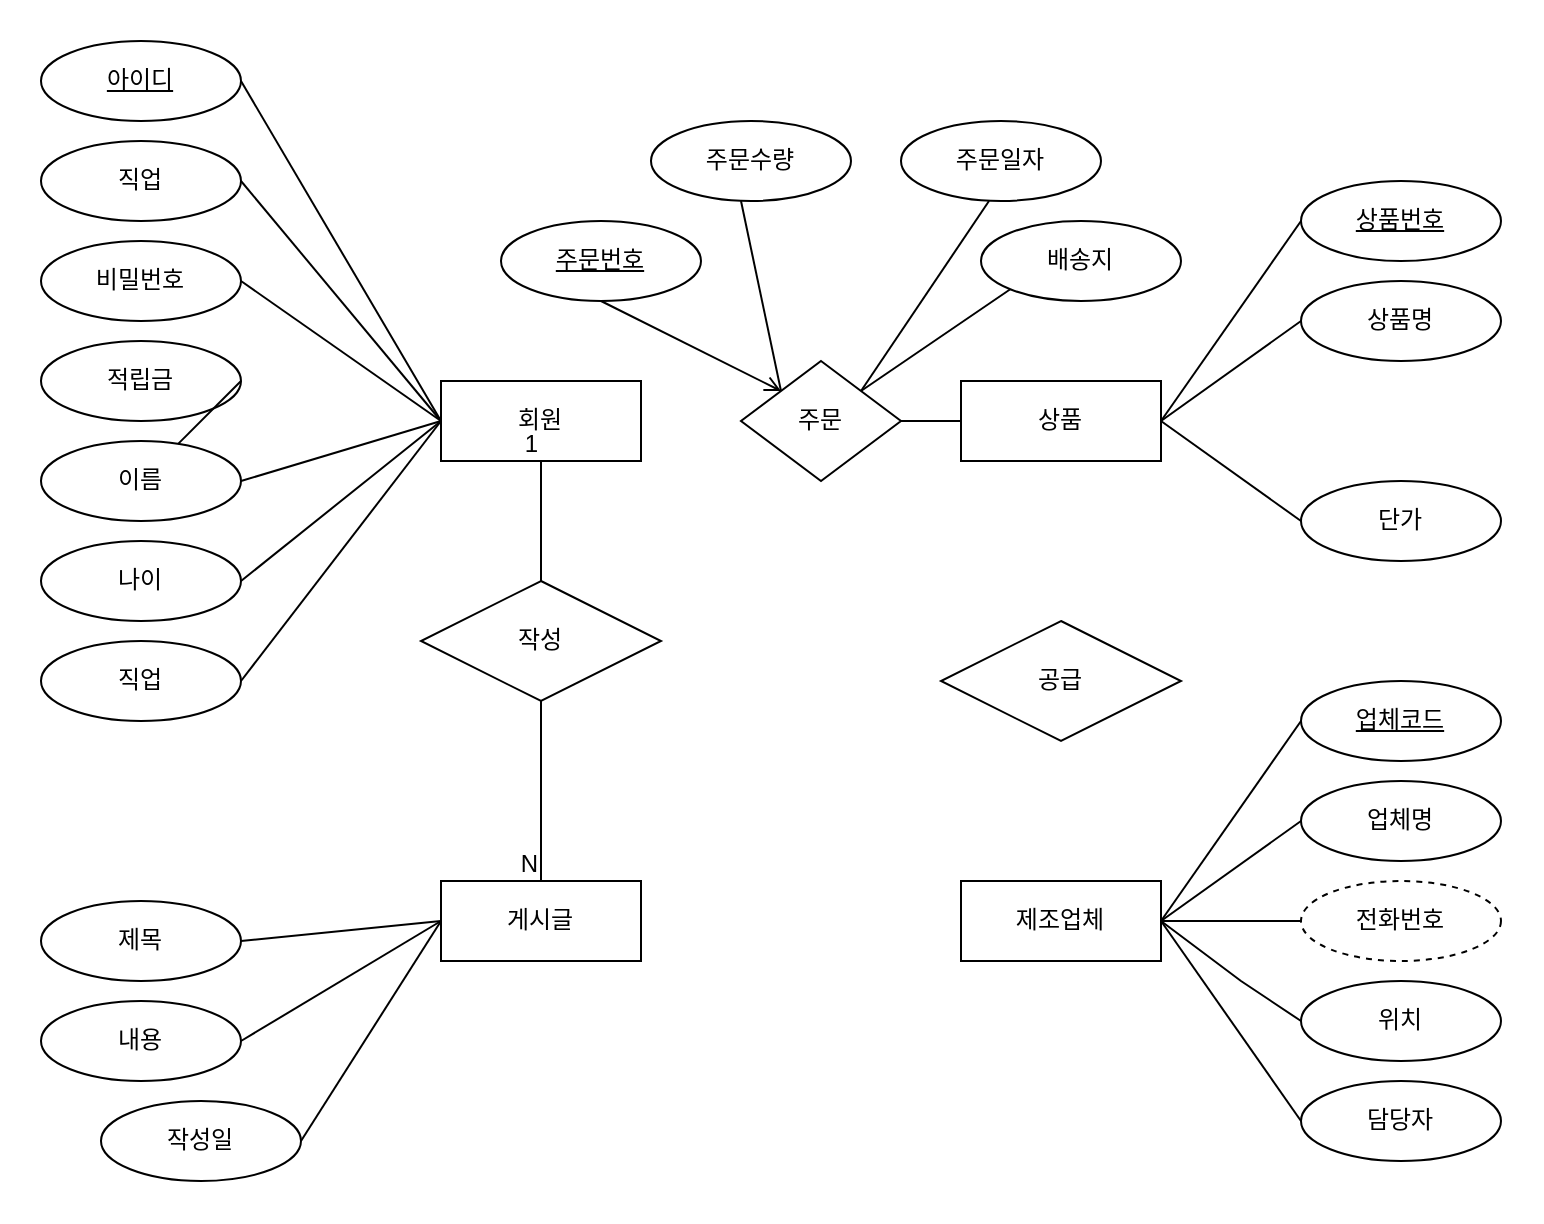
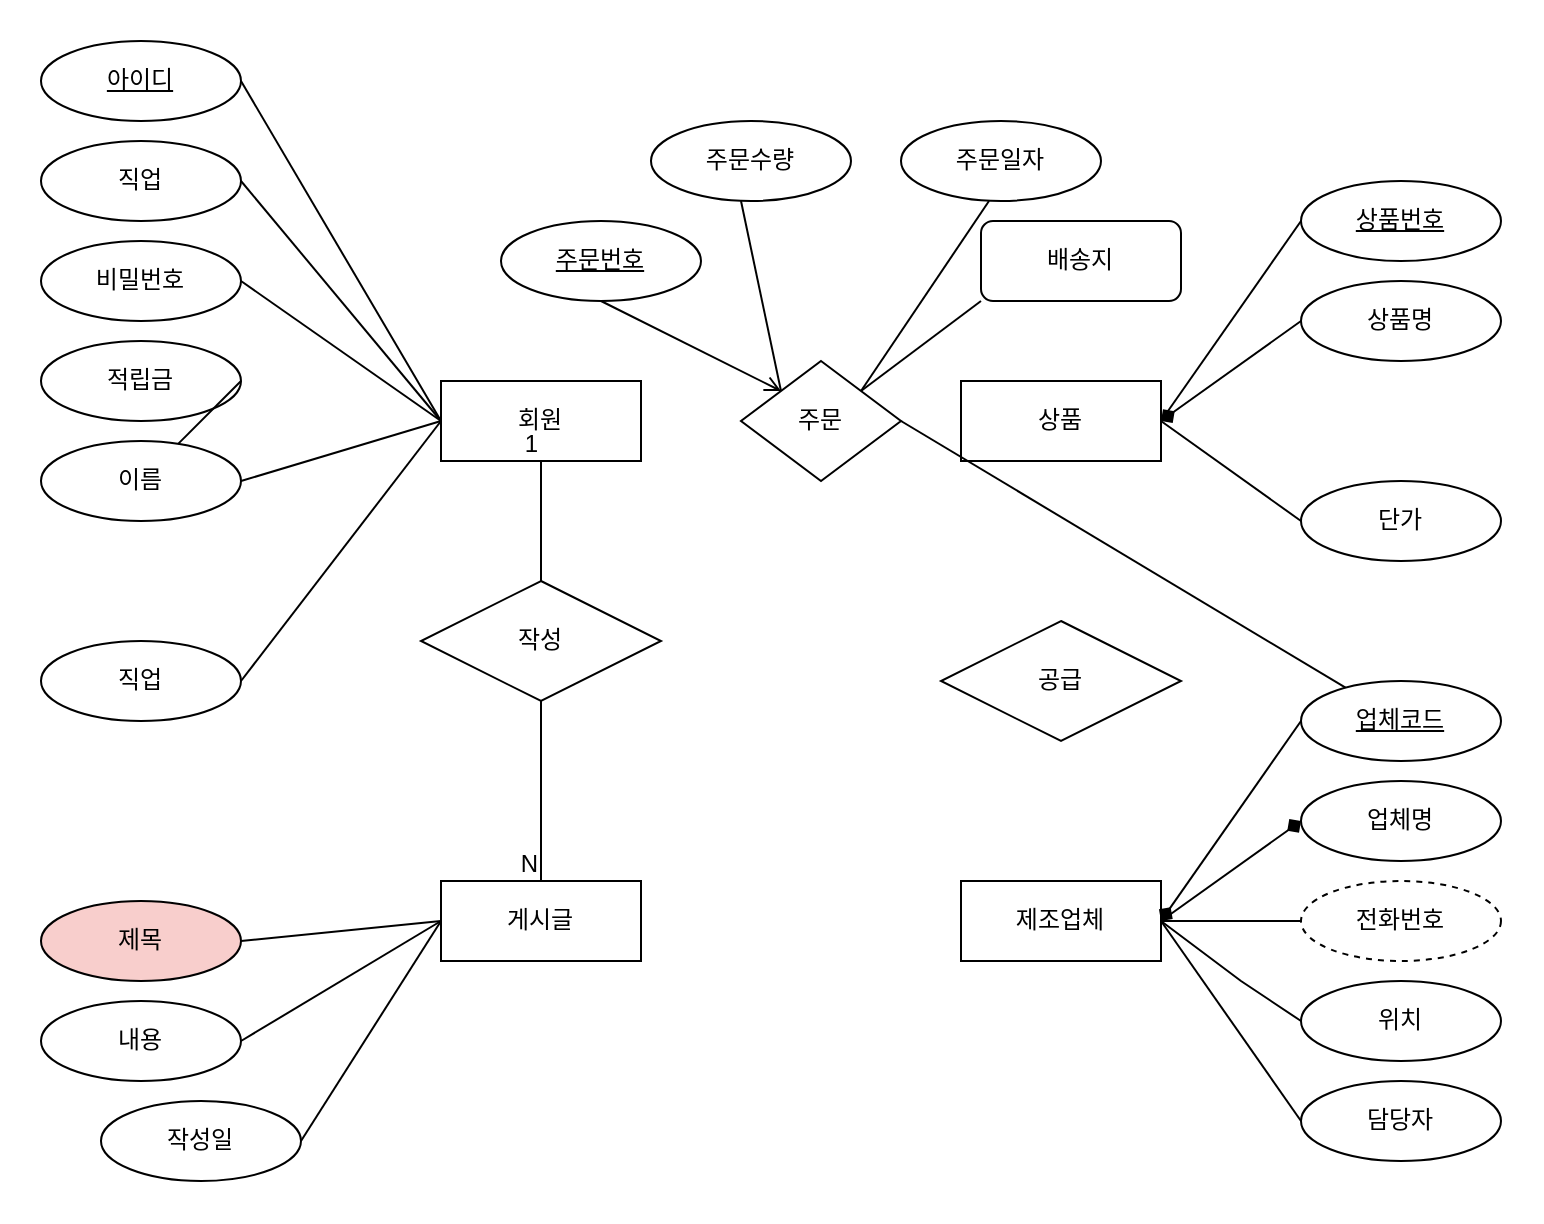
node "배송지": shape ellipse -> rounded rectangle
edge "상품명" -- "상품": arrowhead none -> diamond
edge "주문" -- "상품": now "주문" -- "업체코드"
edge "회원" -- "나이": removed
node "나이": removed
edge "업체명" -- "제조업체": arrowhead none -> diamond
edge "업체코드" -- "제조업체": arrowhead none -> diamond
node "제목": fillcolor #ffffff -> #f8cecc
